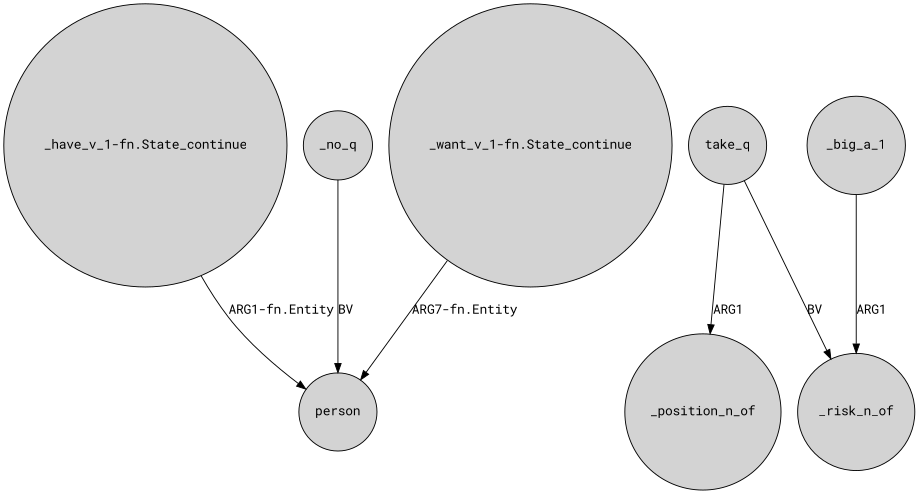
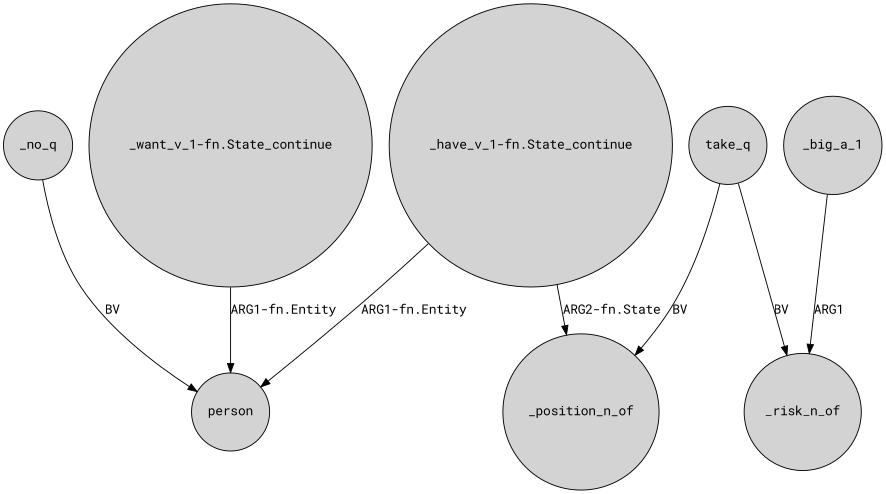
edge "_have_v_1-fn.State_continue" -> "_position_n_of": added, label "ARG2-fn.State"
edge "_want_v_1-fn.State_continue" -> "person": label "ARG7-fn.Entity" -> "ARG1-fn.Entity"
edge "take_q" -> "_position_n_of": label "ARG1" -> "BV"
